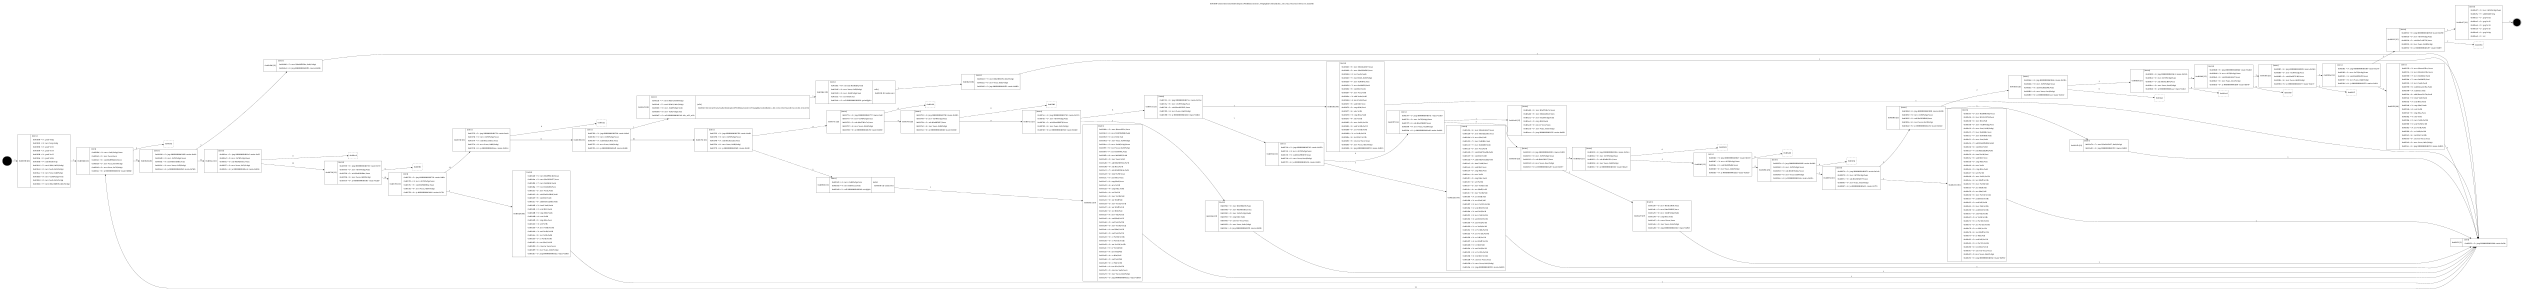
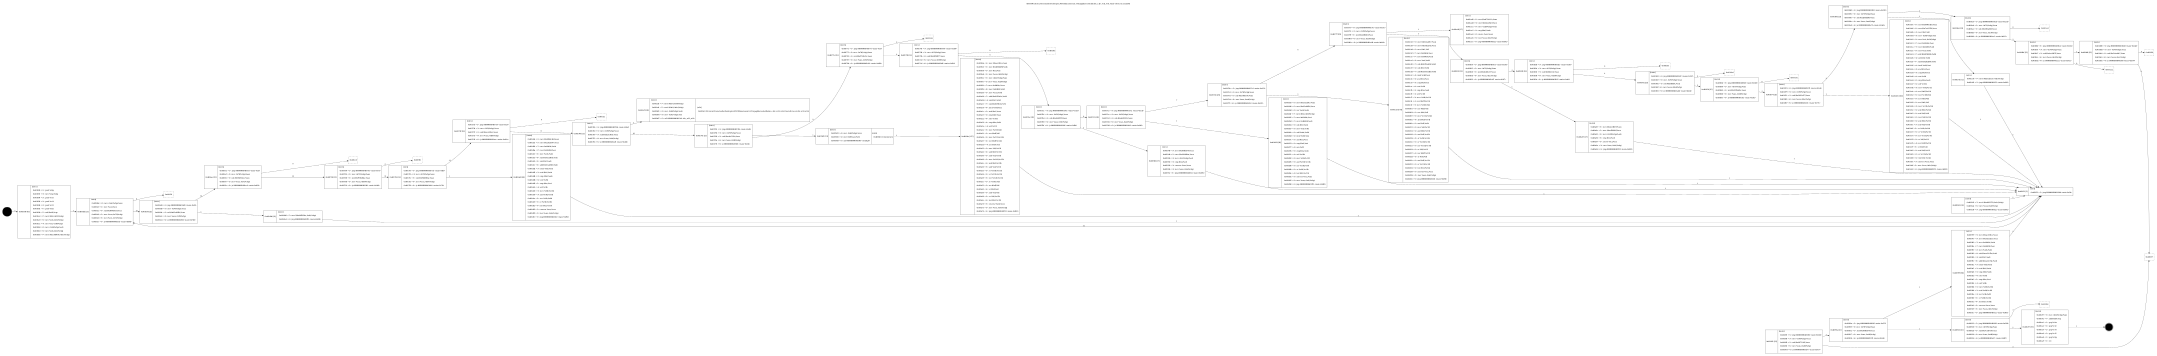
edge "0x4018d8 [25]" -> "0x4018f1 [25]": now "0x4018d8 [25]" -> "0x401b77"
node "0x401b0c [23]": removed
